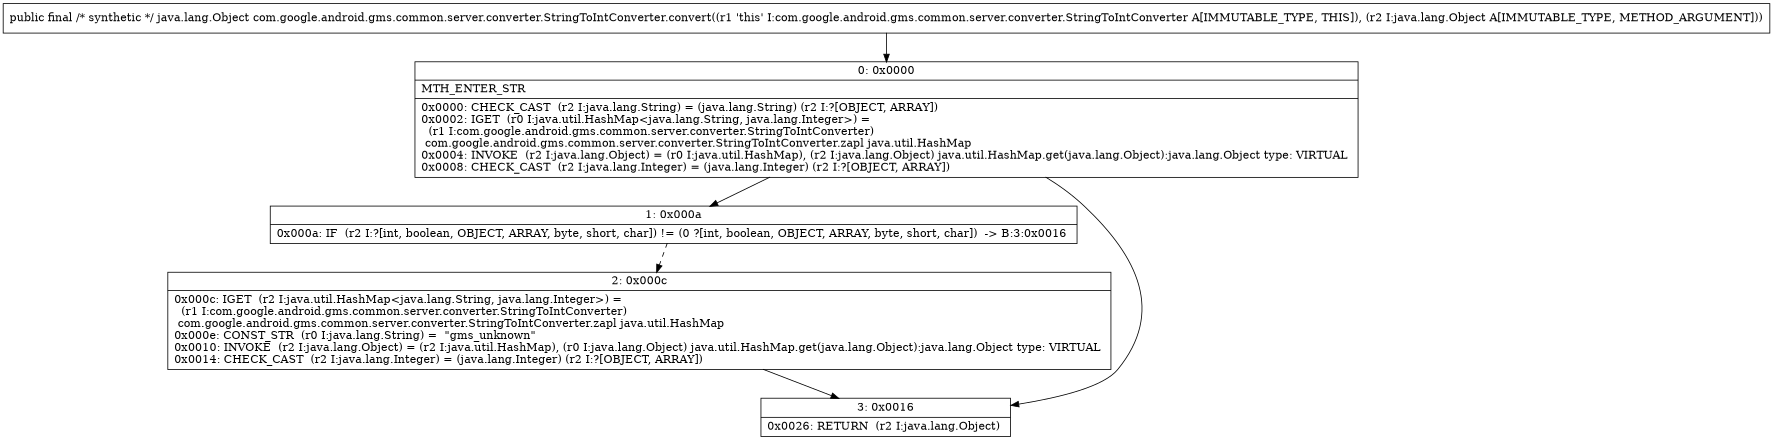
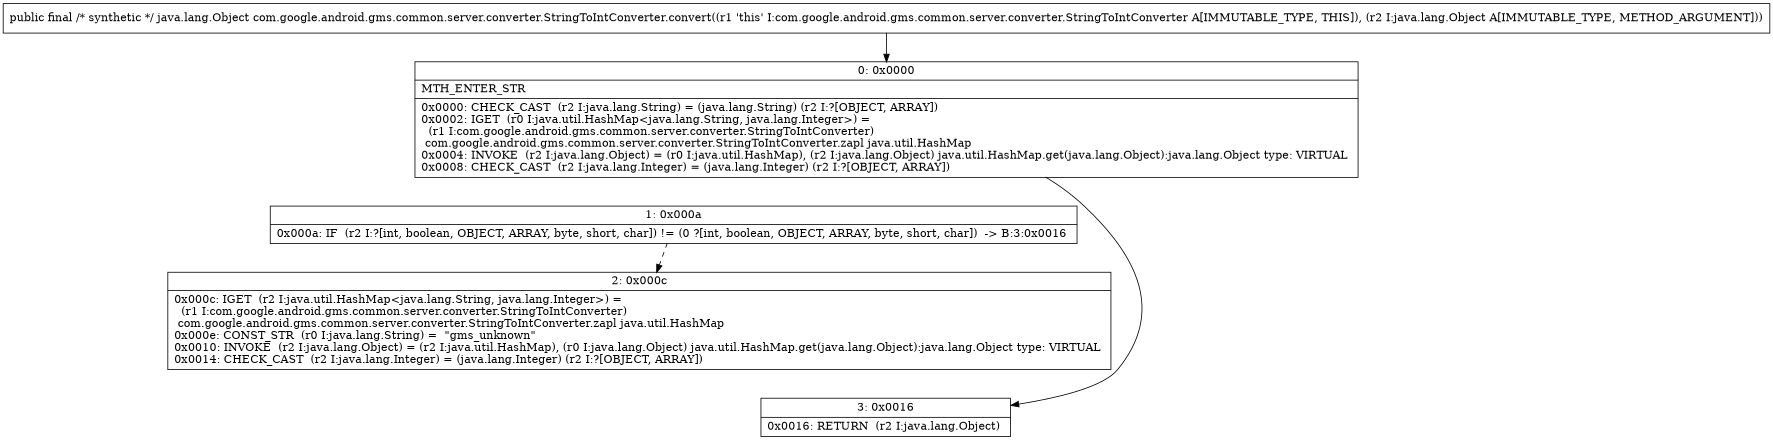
edge "0: 0x0000" -> "1: 0x000a": removed
edge "2: 0x000c" -> "3: 0x0016": removed
node "3: 0x0016": text "0x0026: RETURN  (r2 I:java.lang.Object)" -> "0x0016: RETURN  (r2 I:java.lang.Object)"
